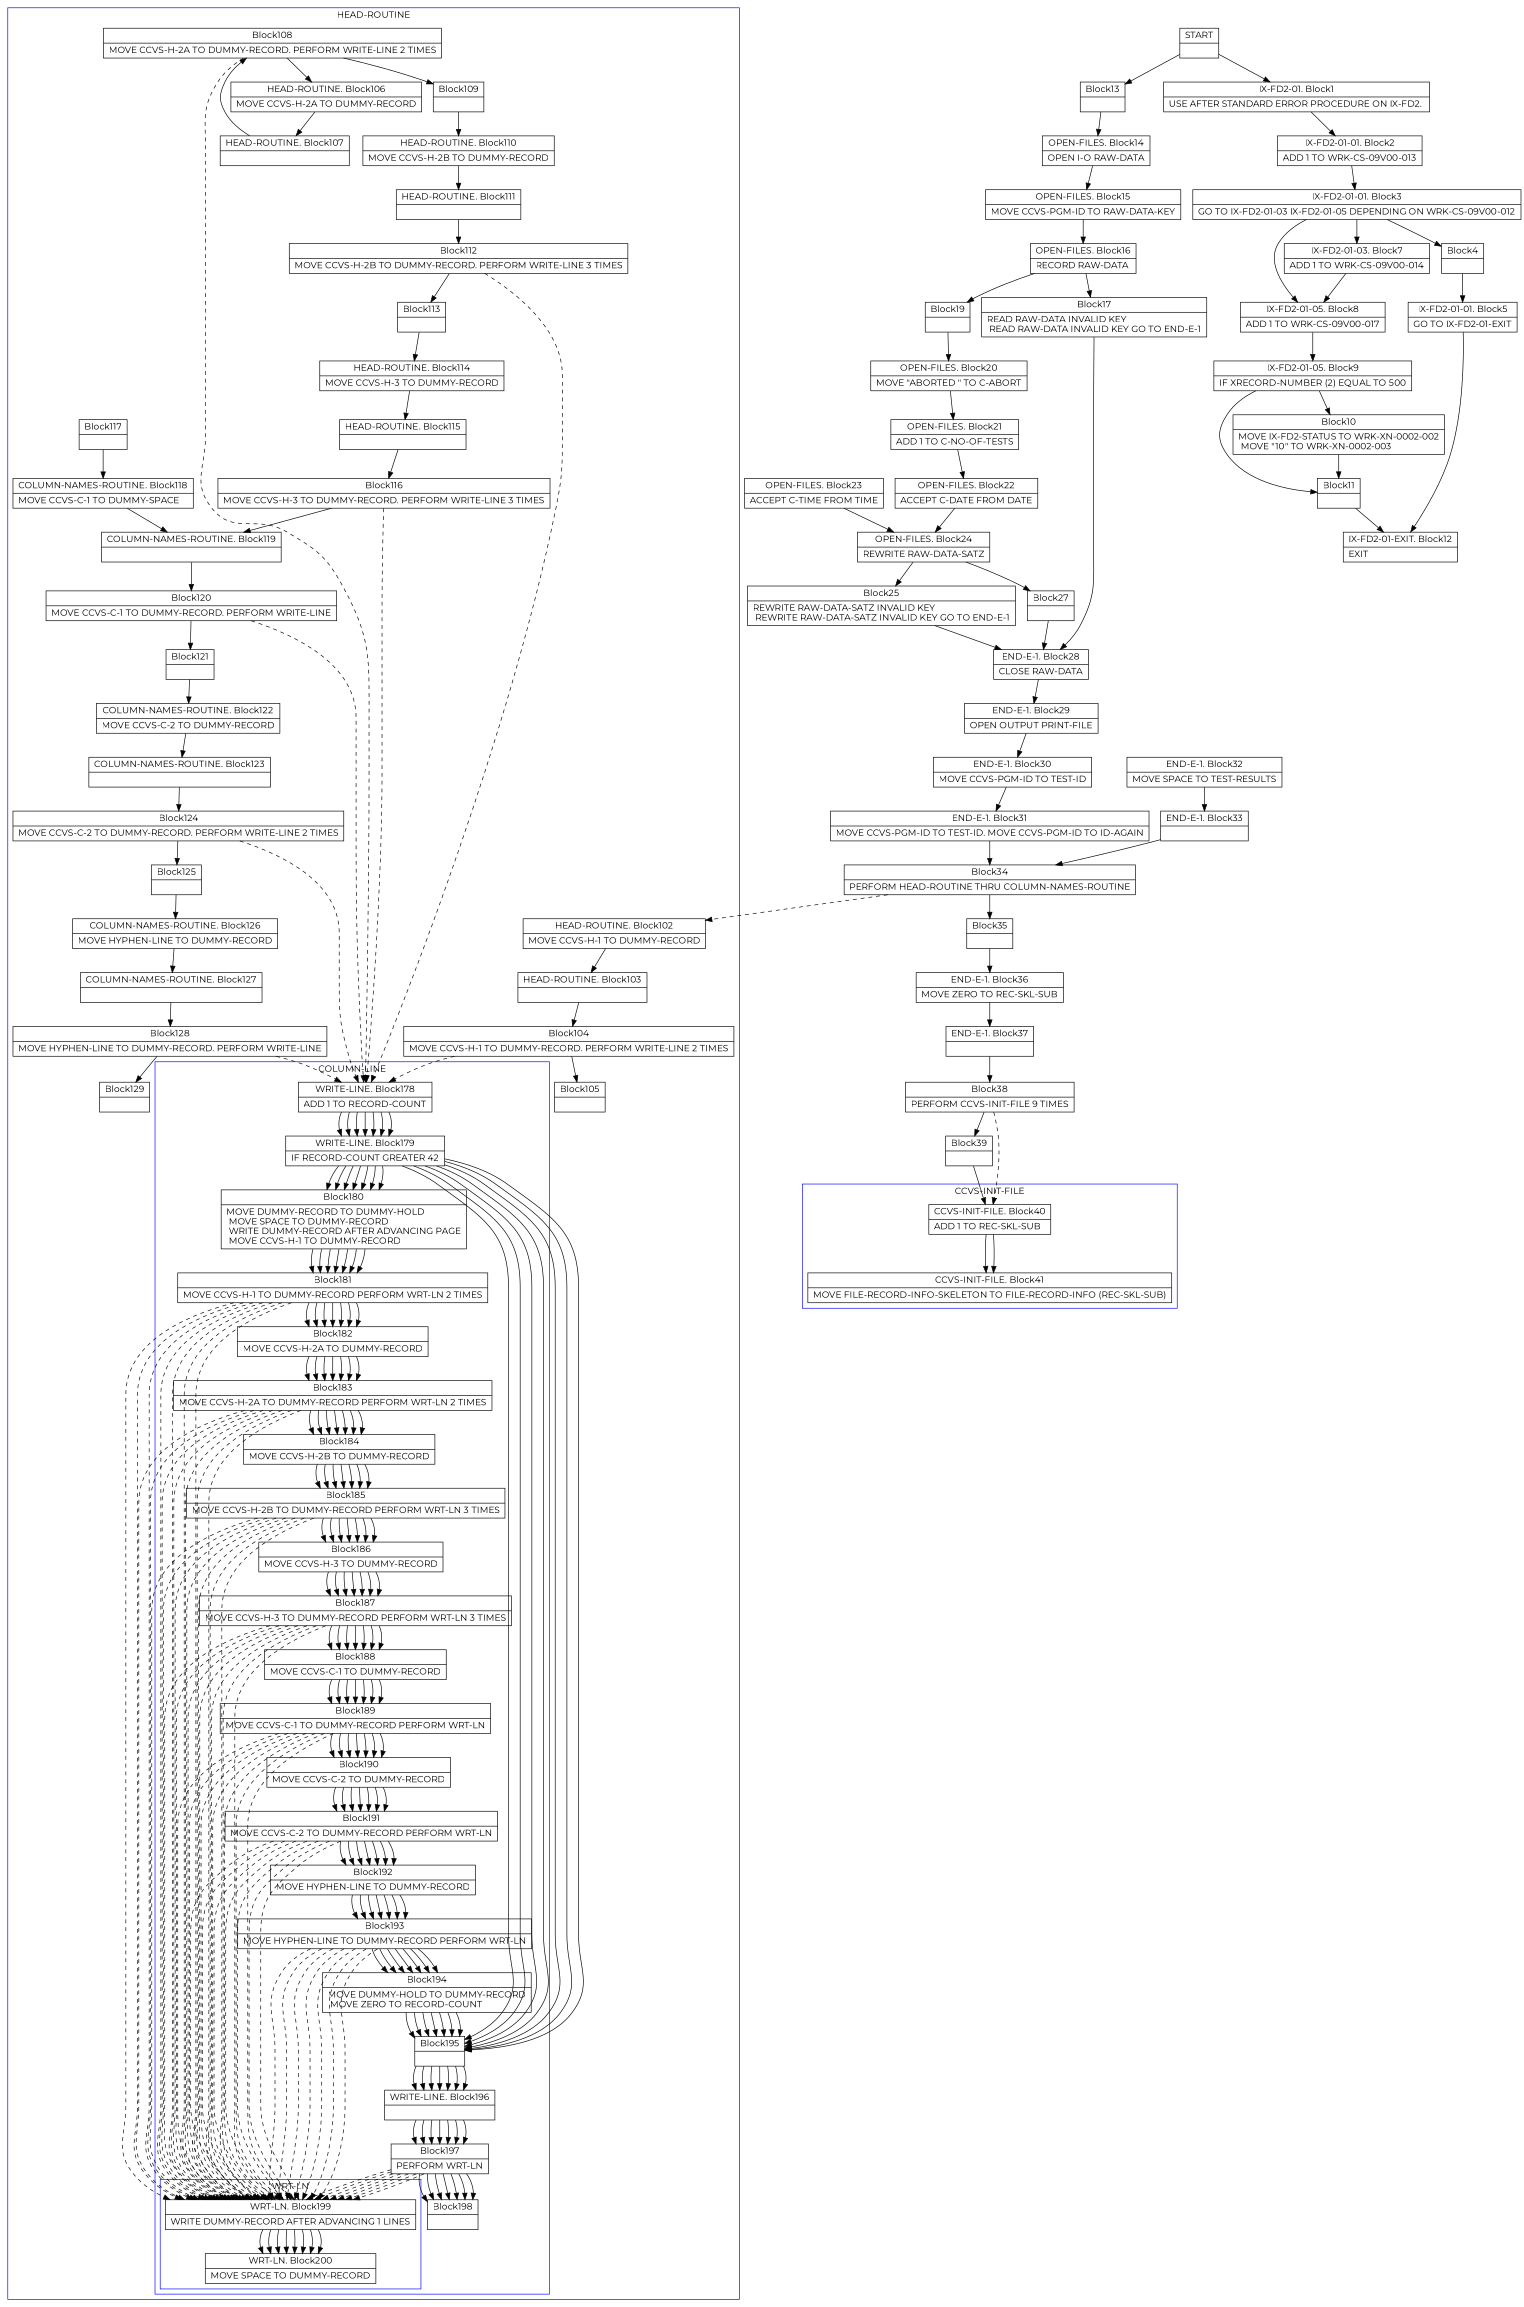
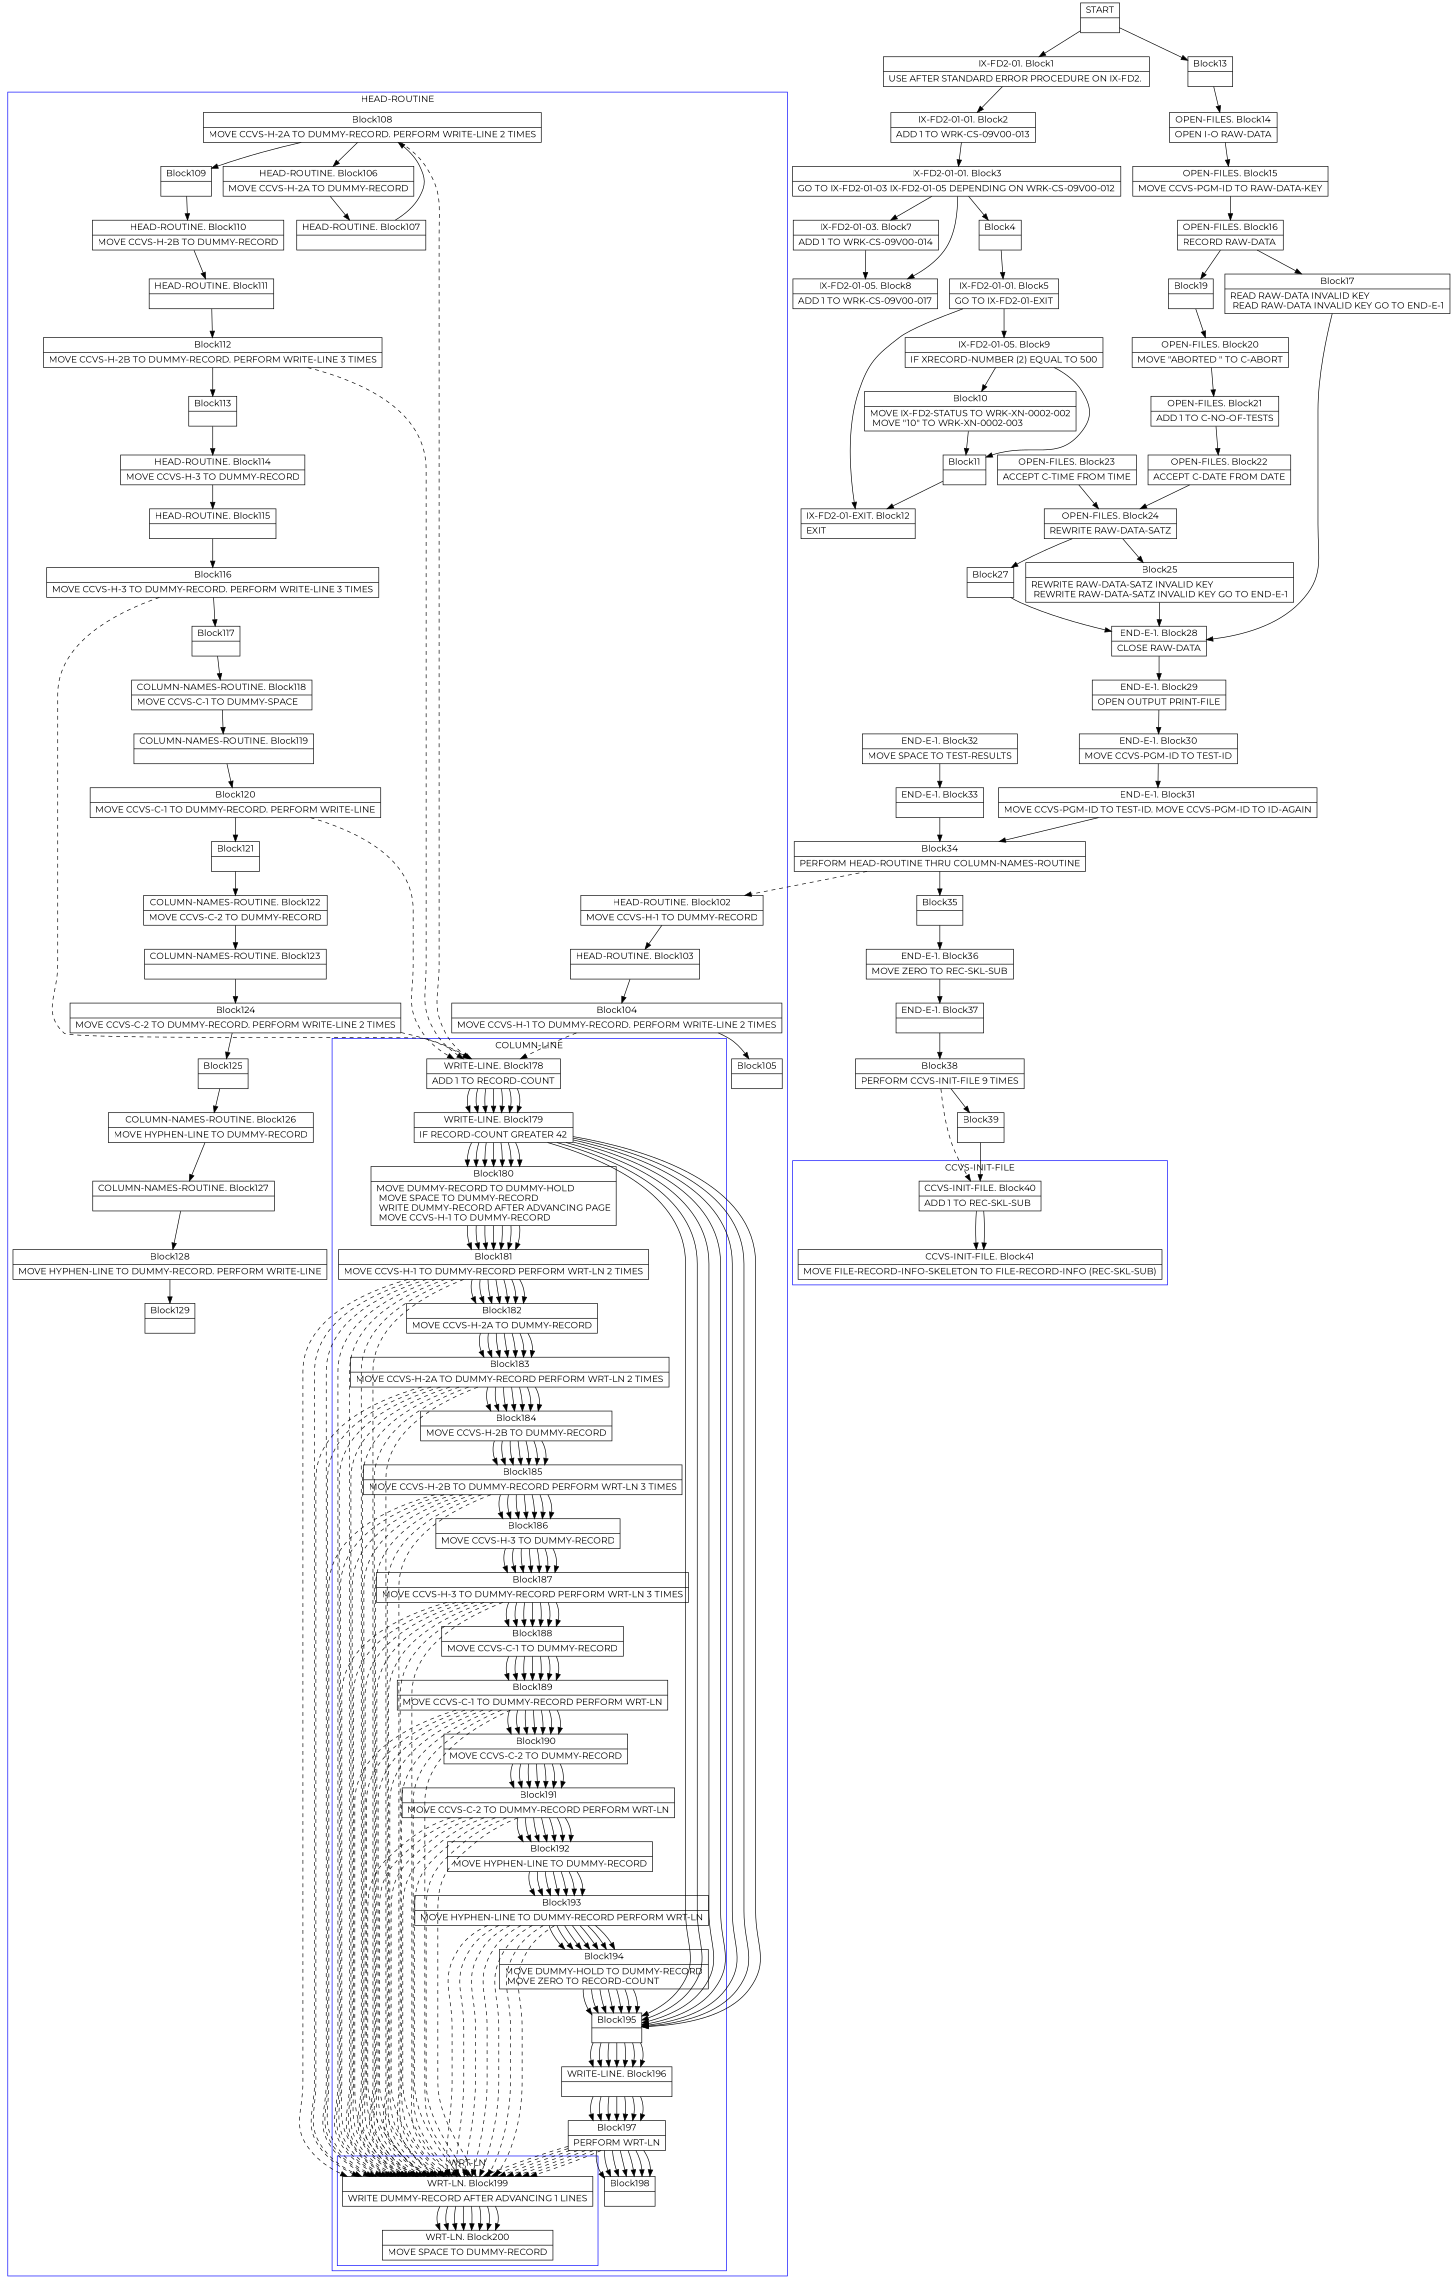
edge "IX-FD2-01-05. Block8" -> "IX-FD2-01-05. Block9": now "IX-FD2-01-01. Block5" -> "IX-FD2-01-05. Block9"
edge "Block116" -> "COLUMN-NAMES-ROUTINE. Block119": now "Block116" -> "Block117"
edge "Block128" -> "WRITE-LINE. Block178": removed
